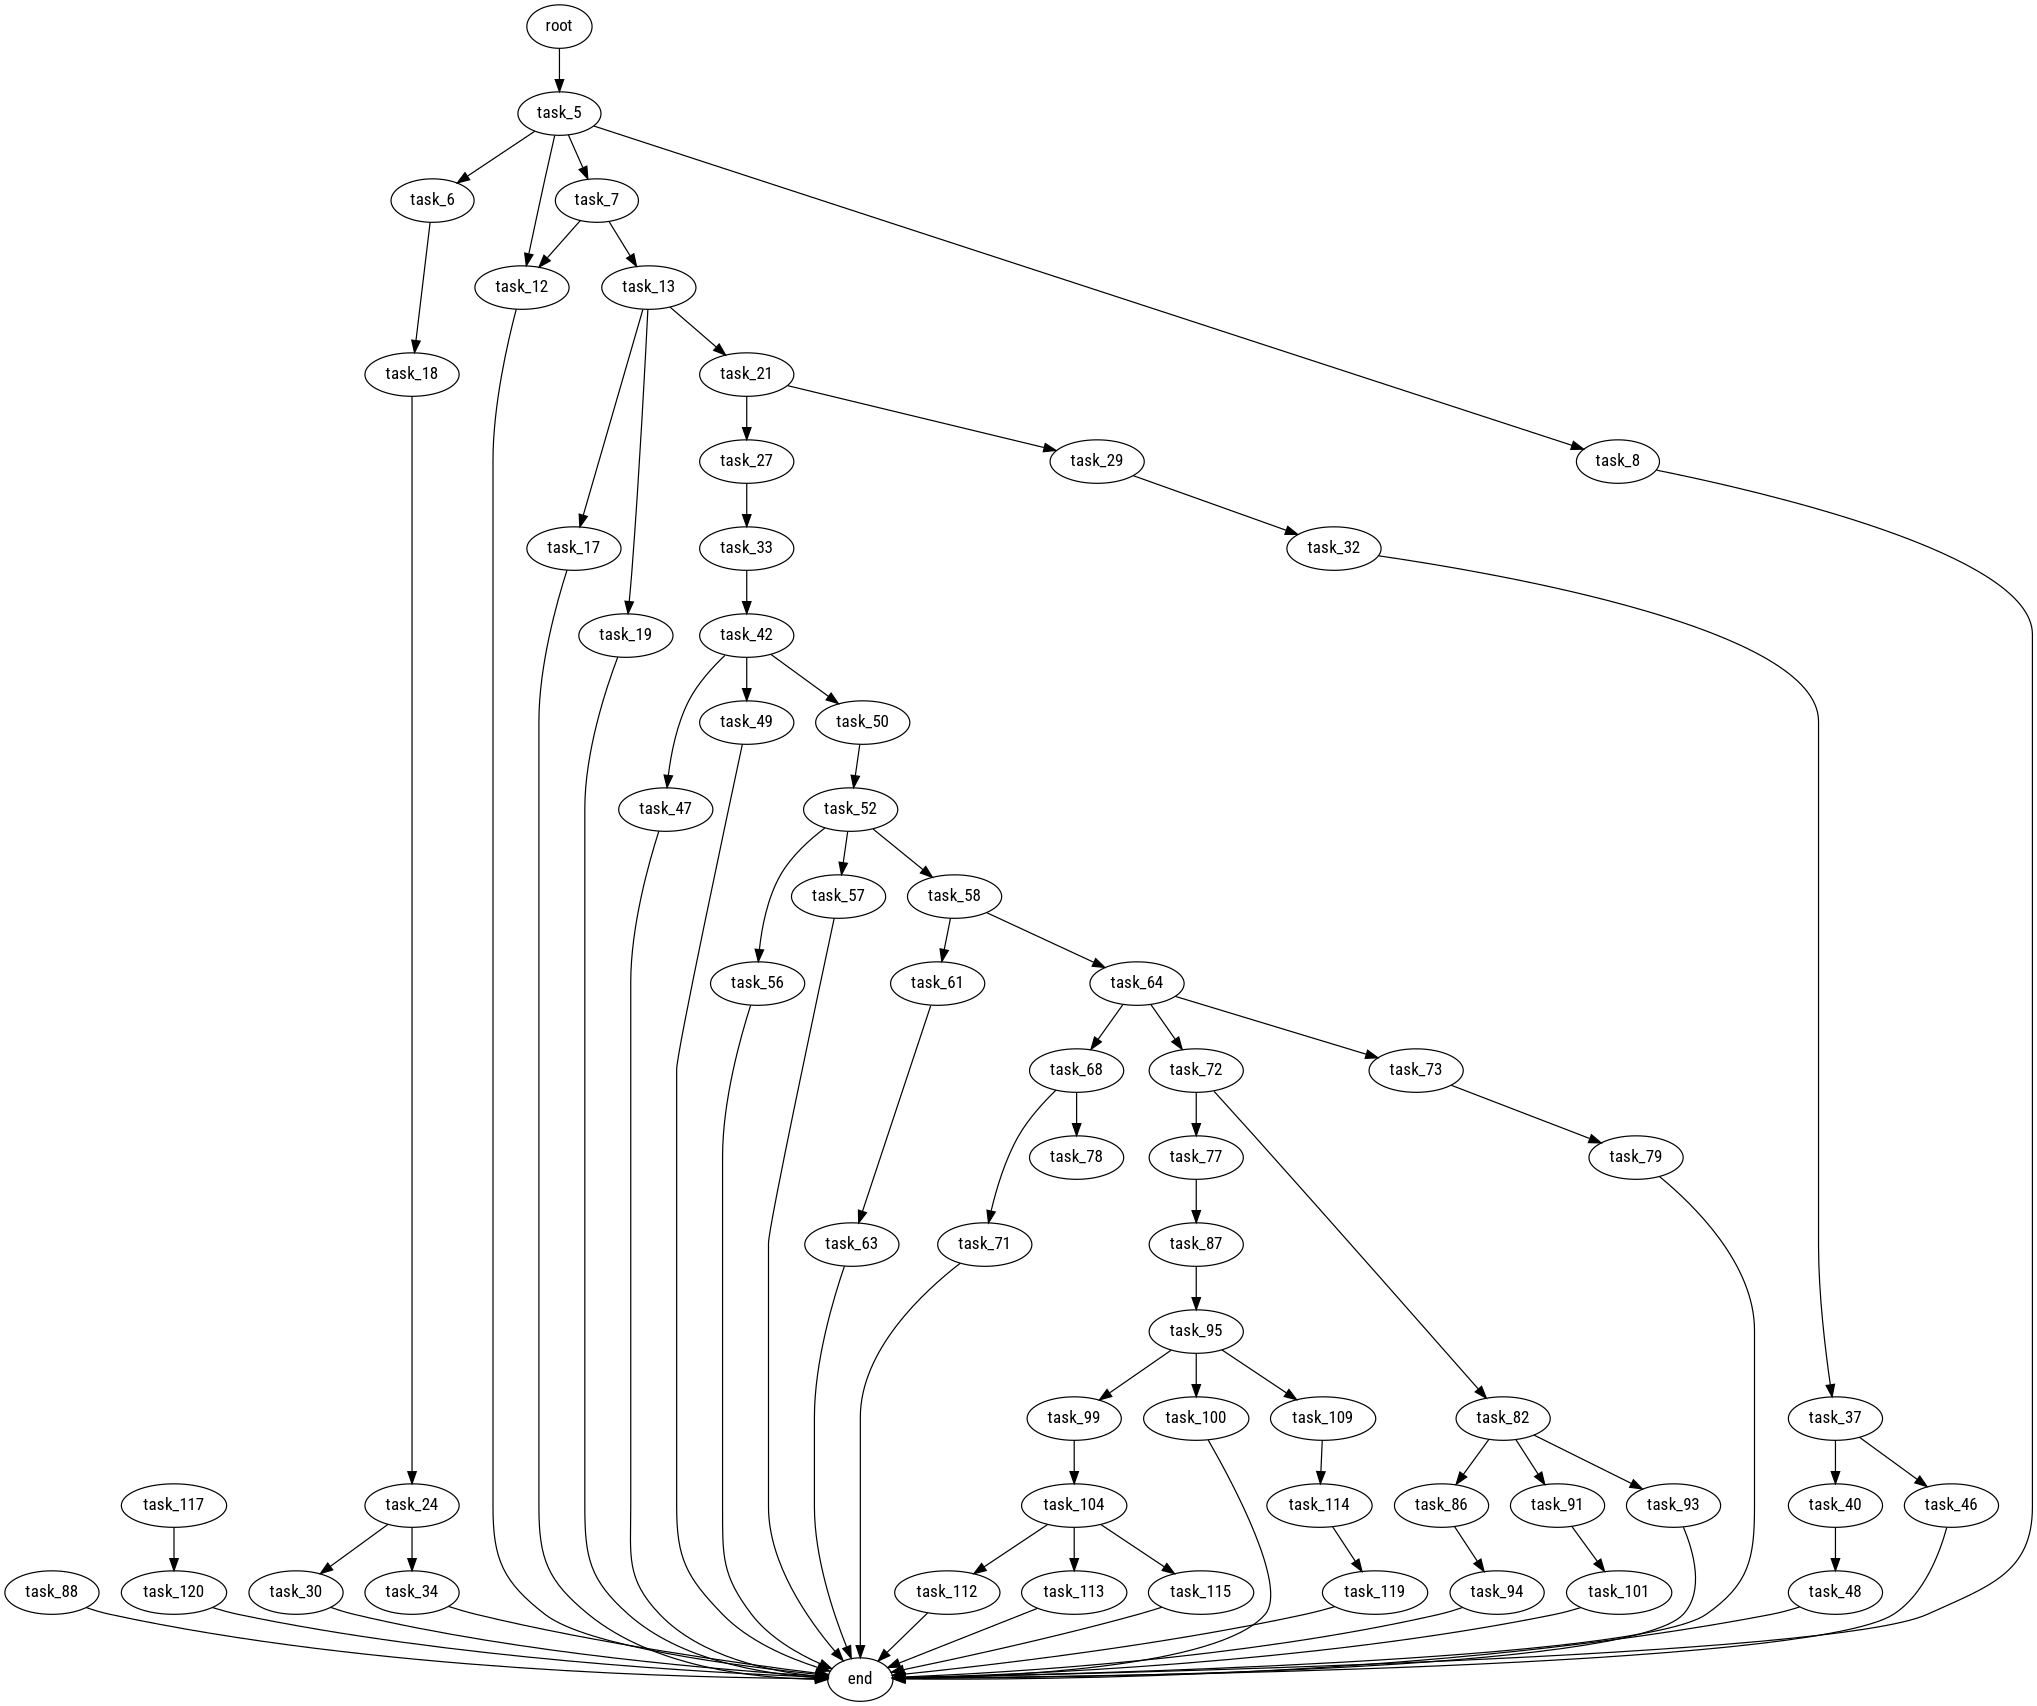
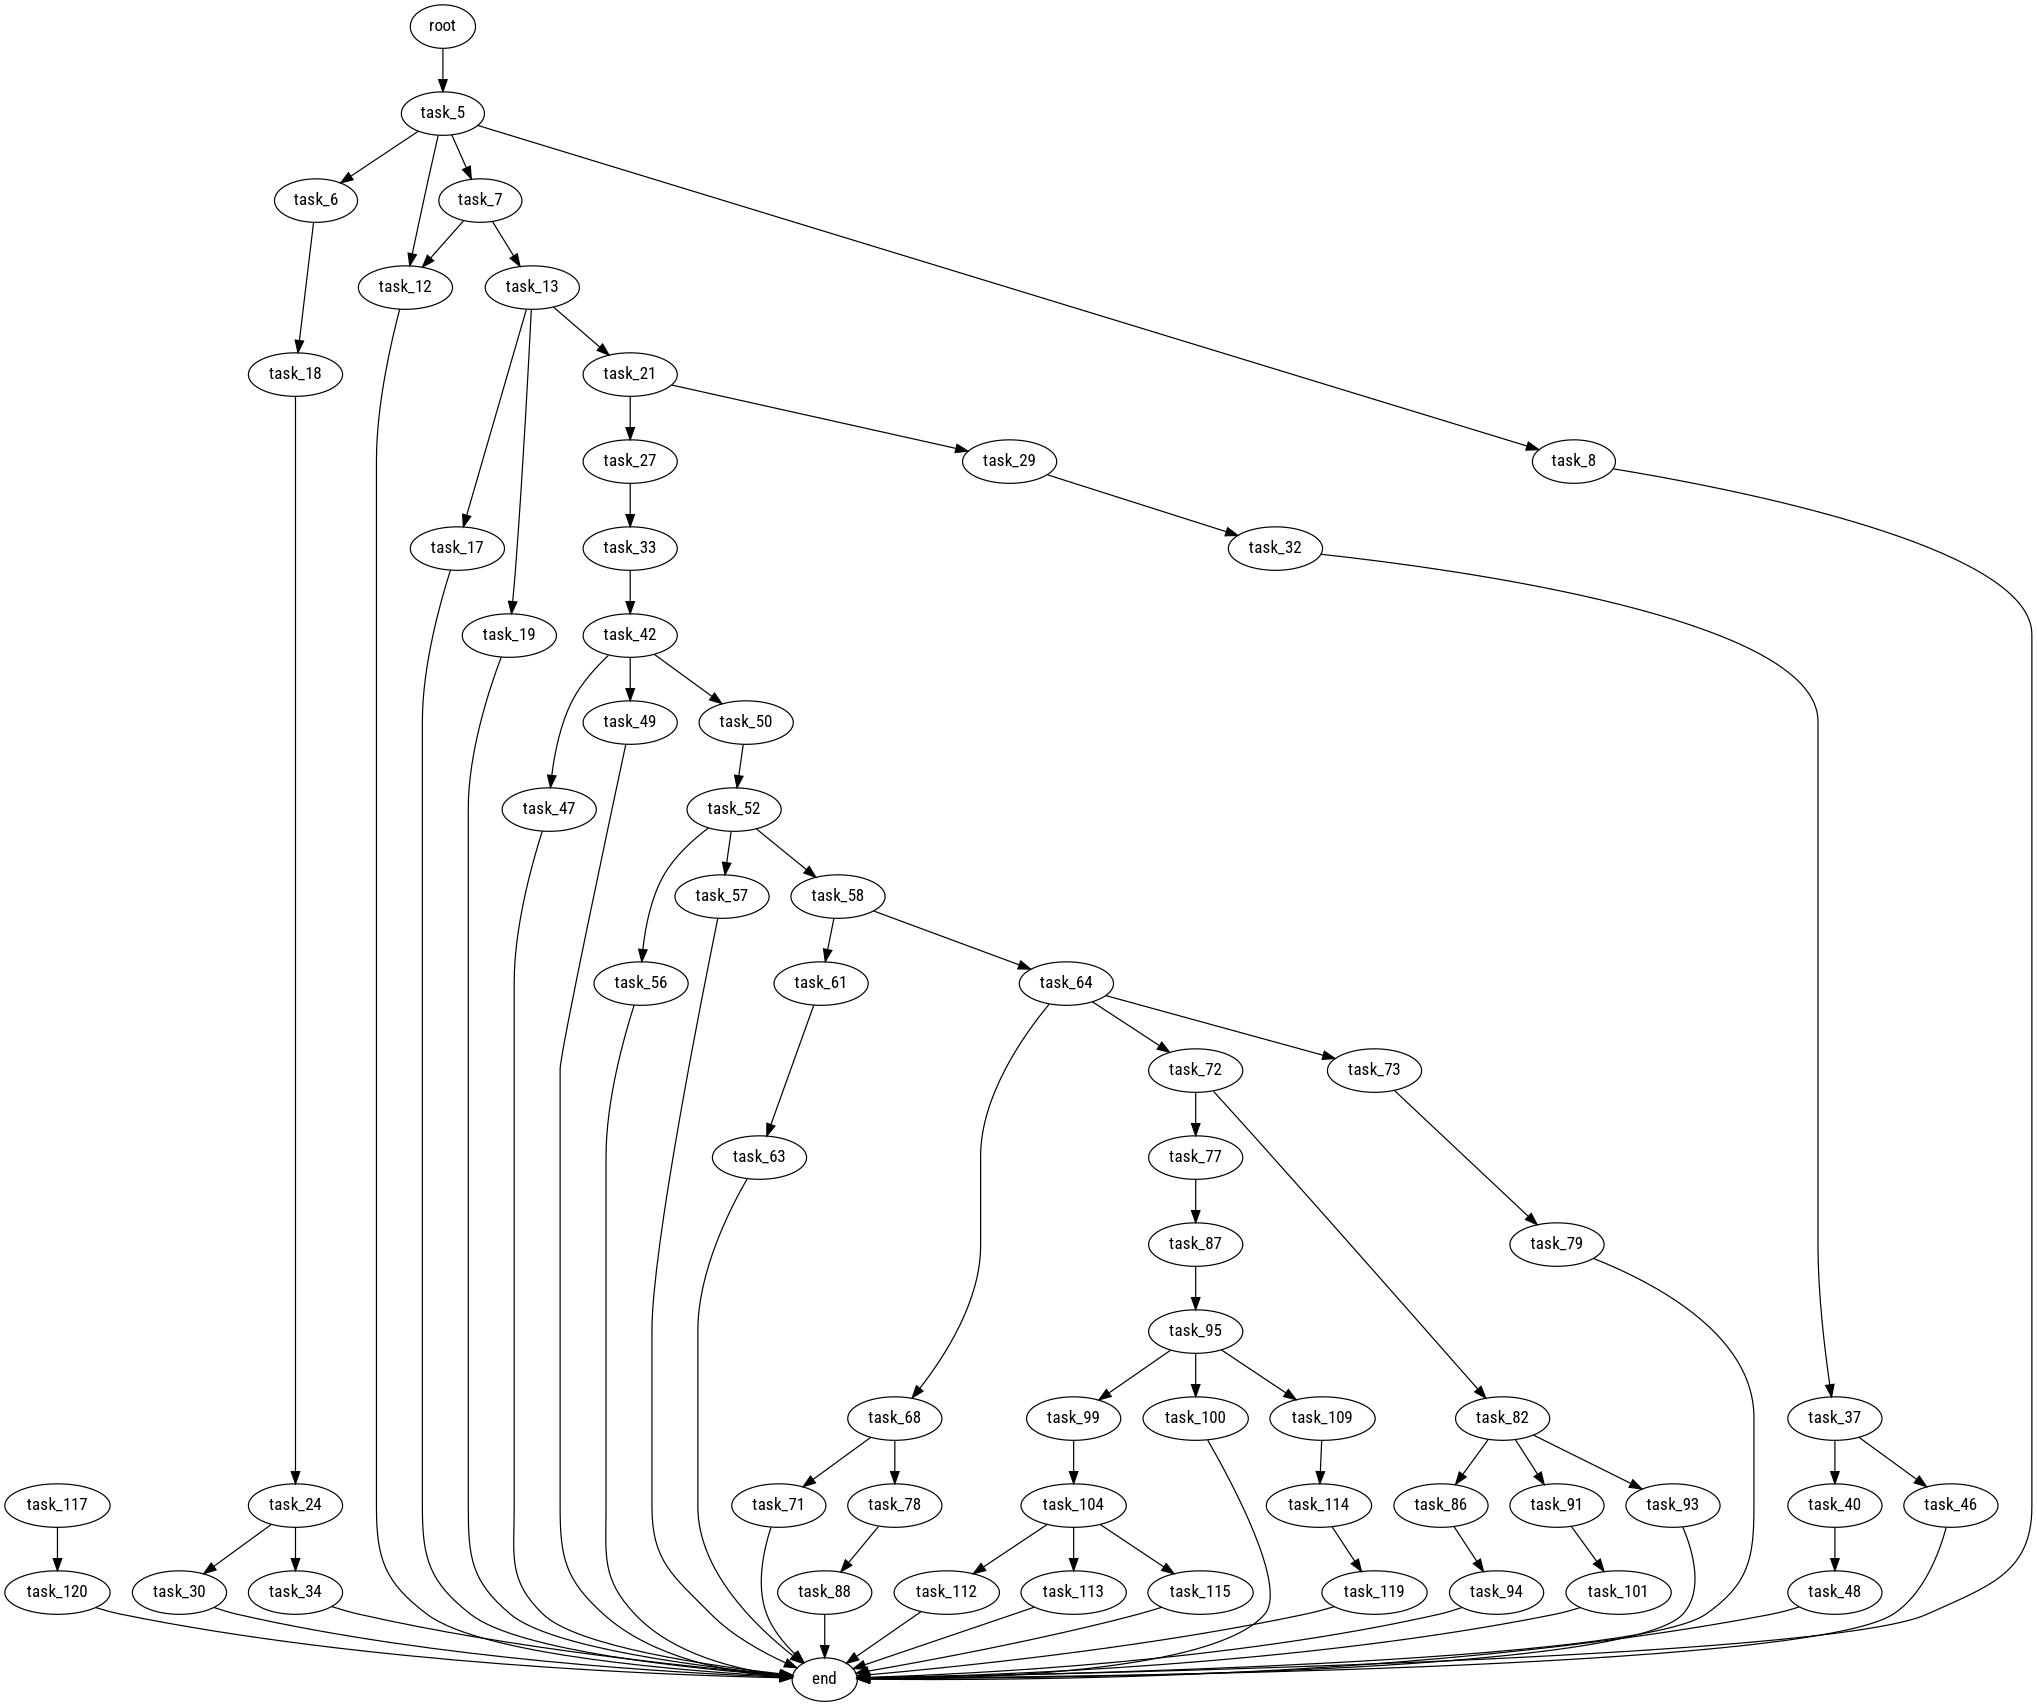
edge "task_78" -> "task_88": added
